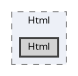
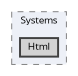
cluster "Html": label "Html" -> "Systems"
